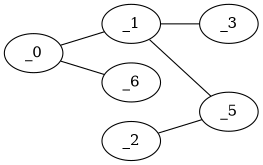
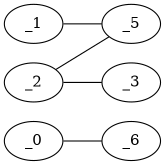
edge "_1" -- "_3": now "_2" -- "_3"
edge "_1" -- "_0": removed
